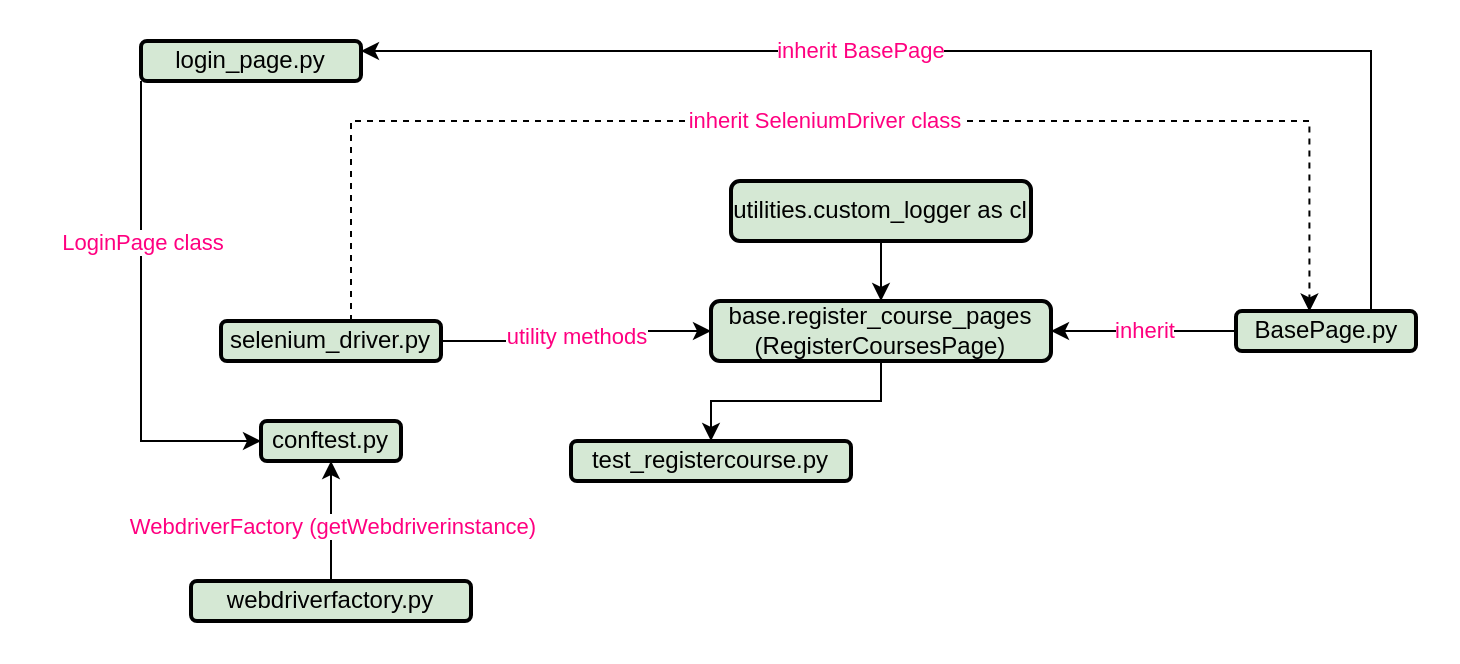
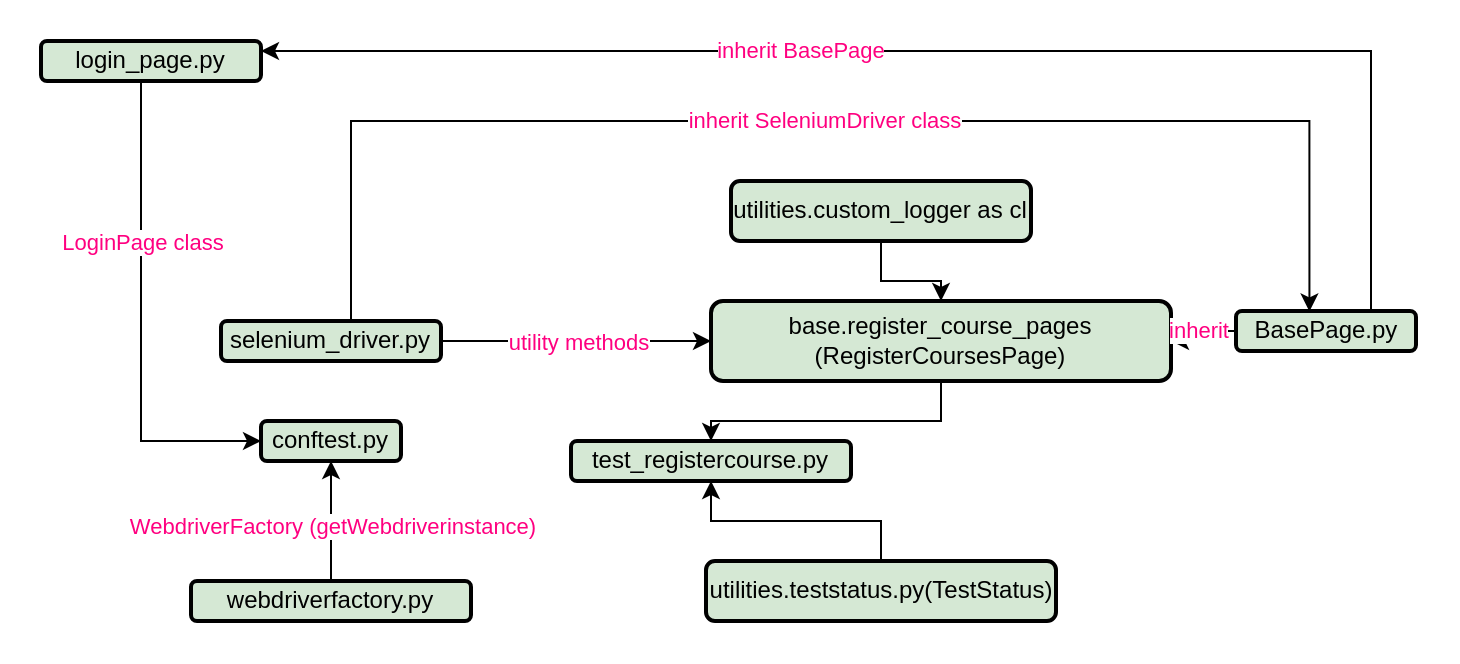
node "login_page.py": moved (251, 61) -> (151, 61)
edge "selenium_driver.py" -> "BasePage.py": style dashed -> solid
node "base.register_course_pages (RegisterCoursesPage)": size 340x60 -> 460x80
edge "utilities.teststatus.py(TestStatus)" -> "test_registercourse.py": added
node "utilities.teststatus.py(TestStatus)": added
